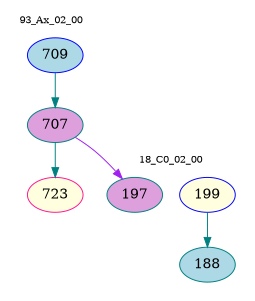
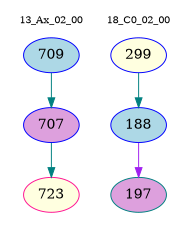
cluster "93_Ax_02_00": label "93_Ax_02_00" -> "13_Ax_02_00"
node "707": color teal -> blue
edge "707" -> "197": now "188" -> "197"
node "199": label "199" -> "299"
node "188": color teal -> blue
